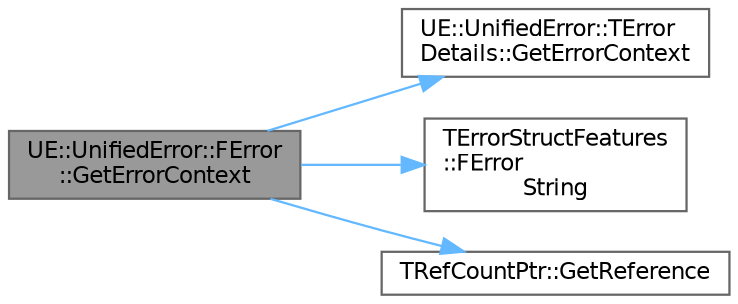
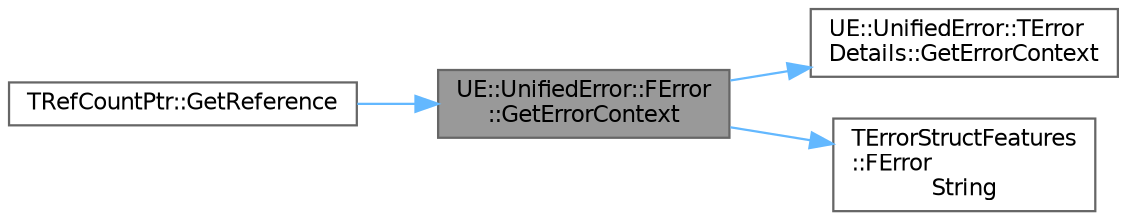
edge "UE::UnifiedError::FError ::GetErrorContext" -> "TRefCountPtr::GetReference": reversed
